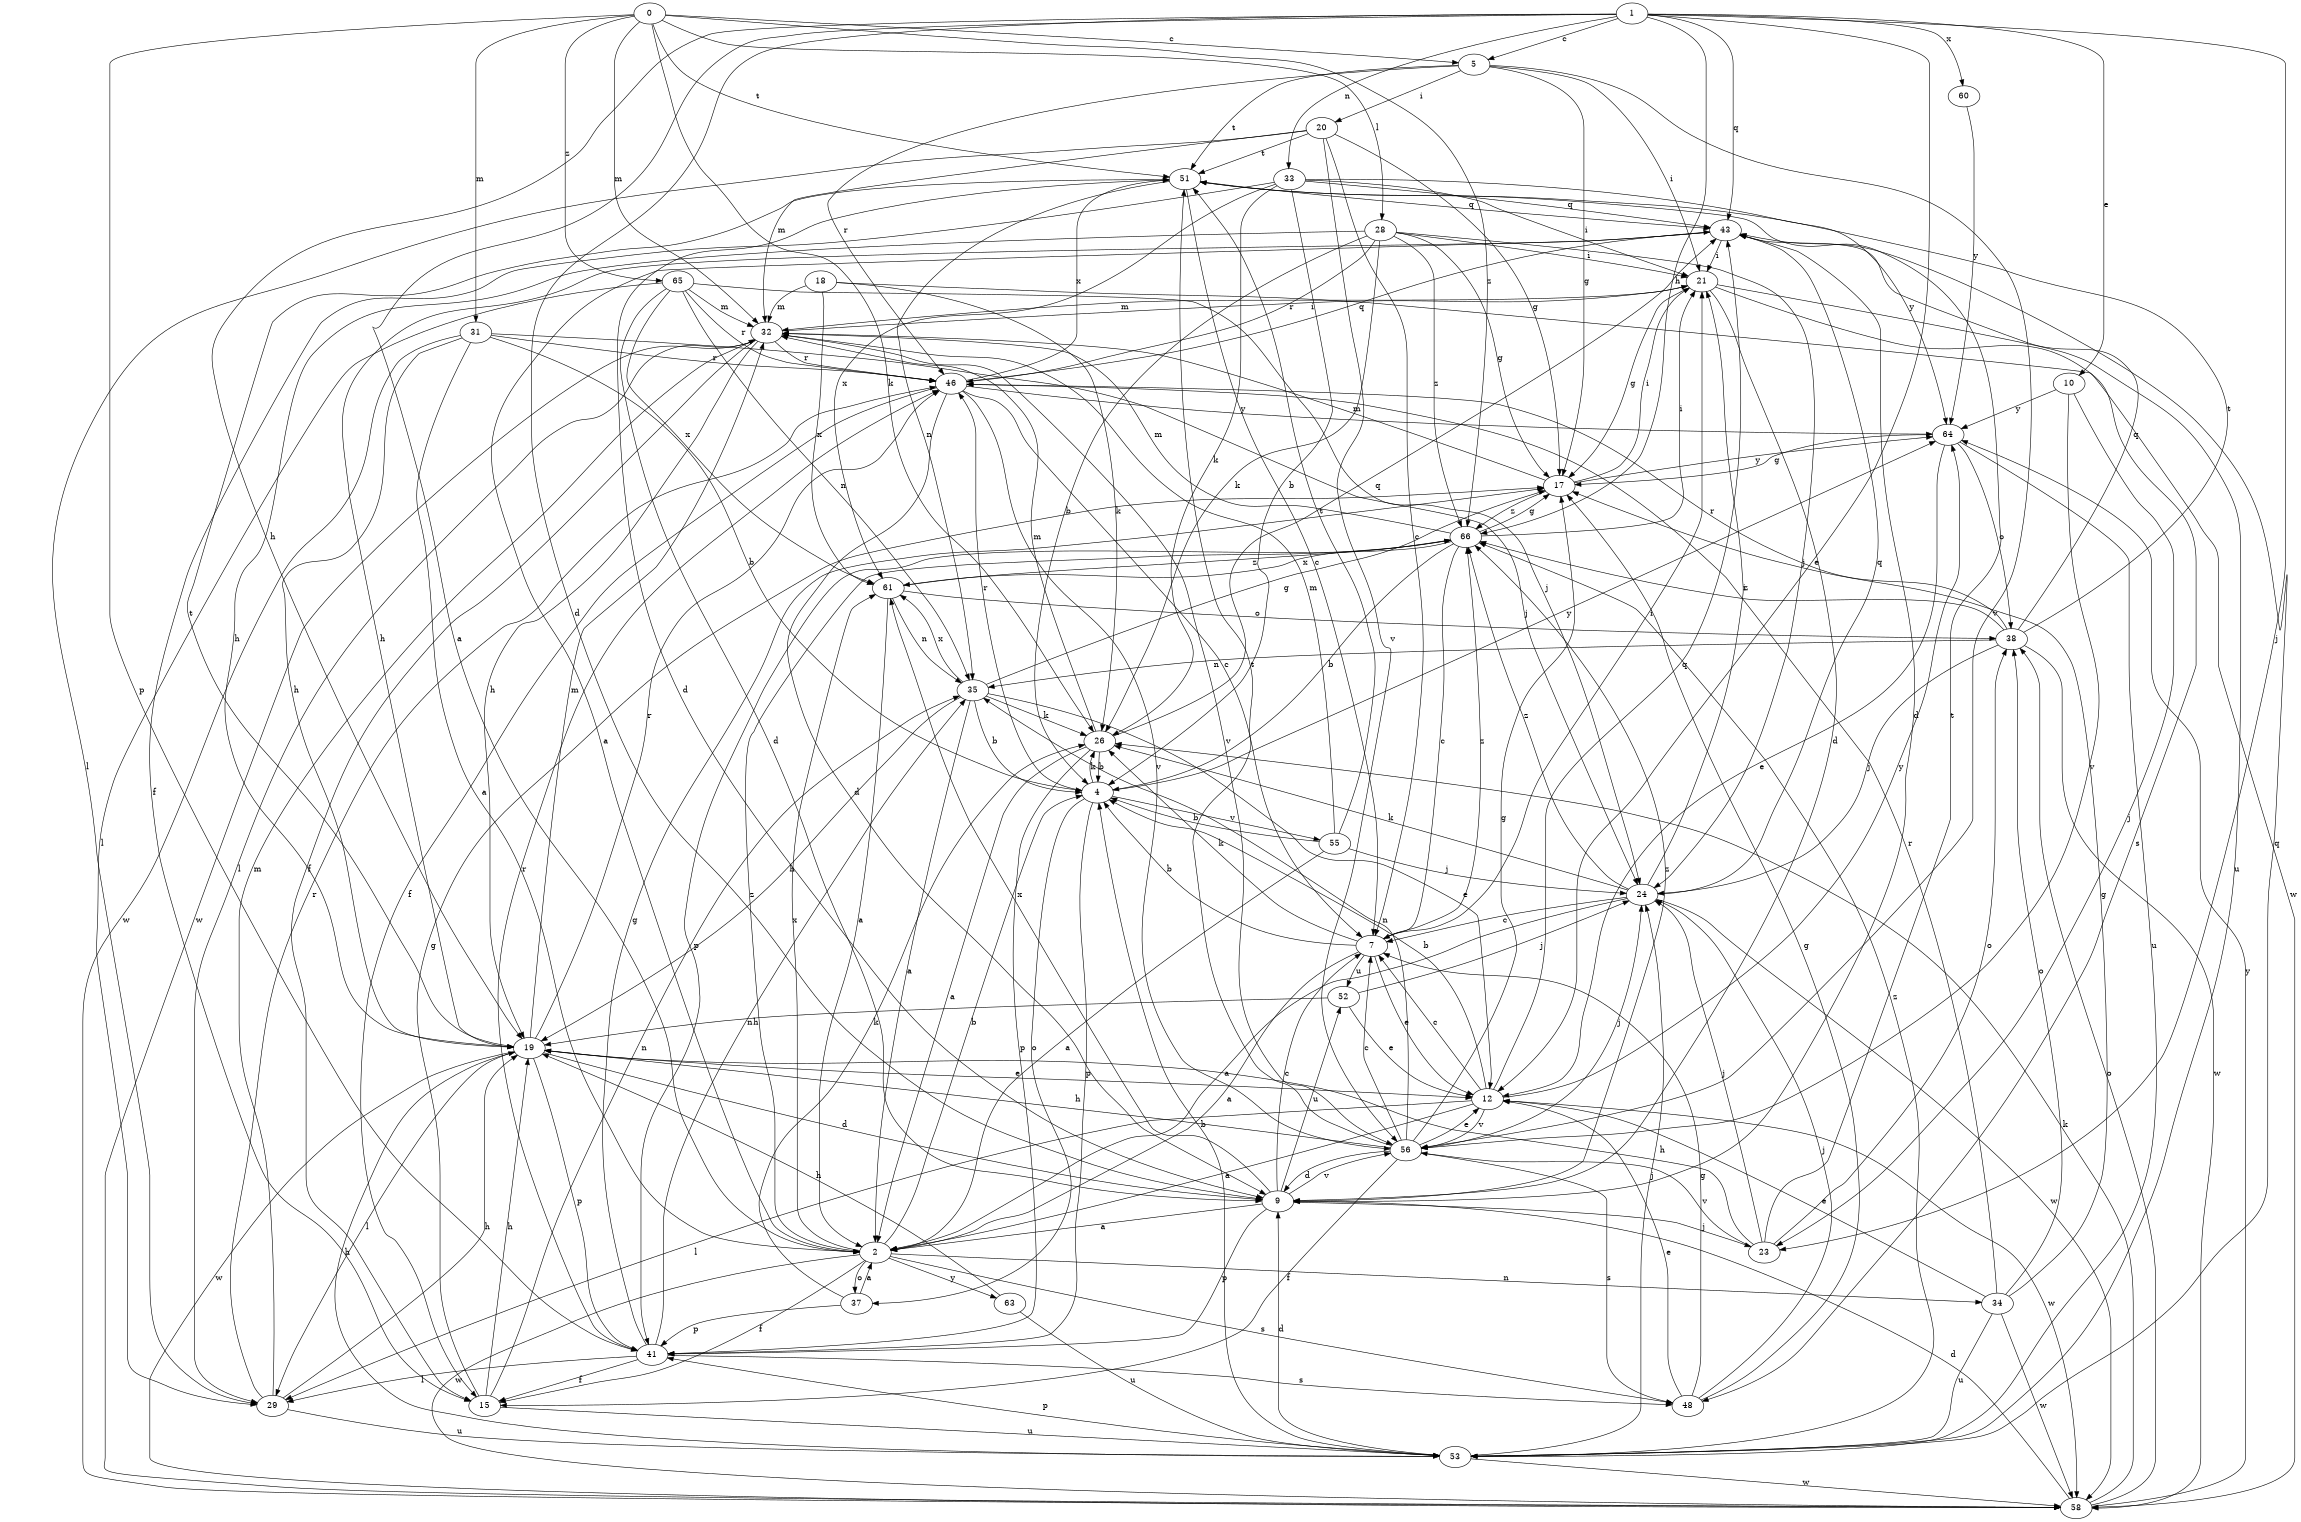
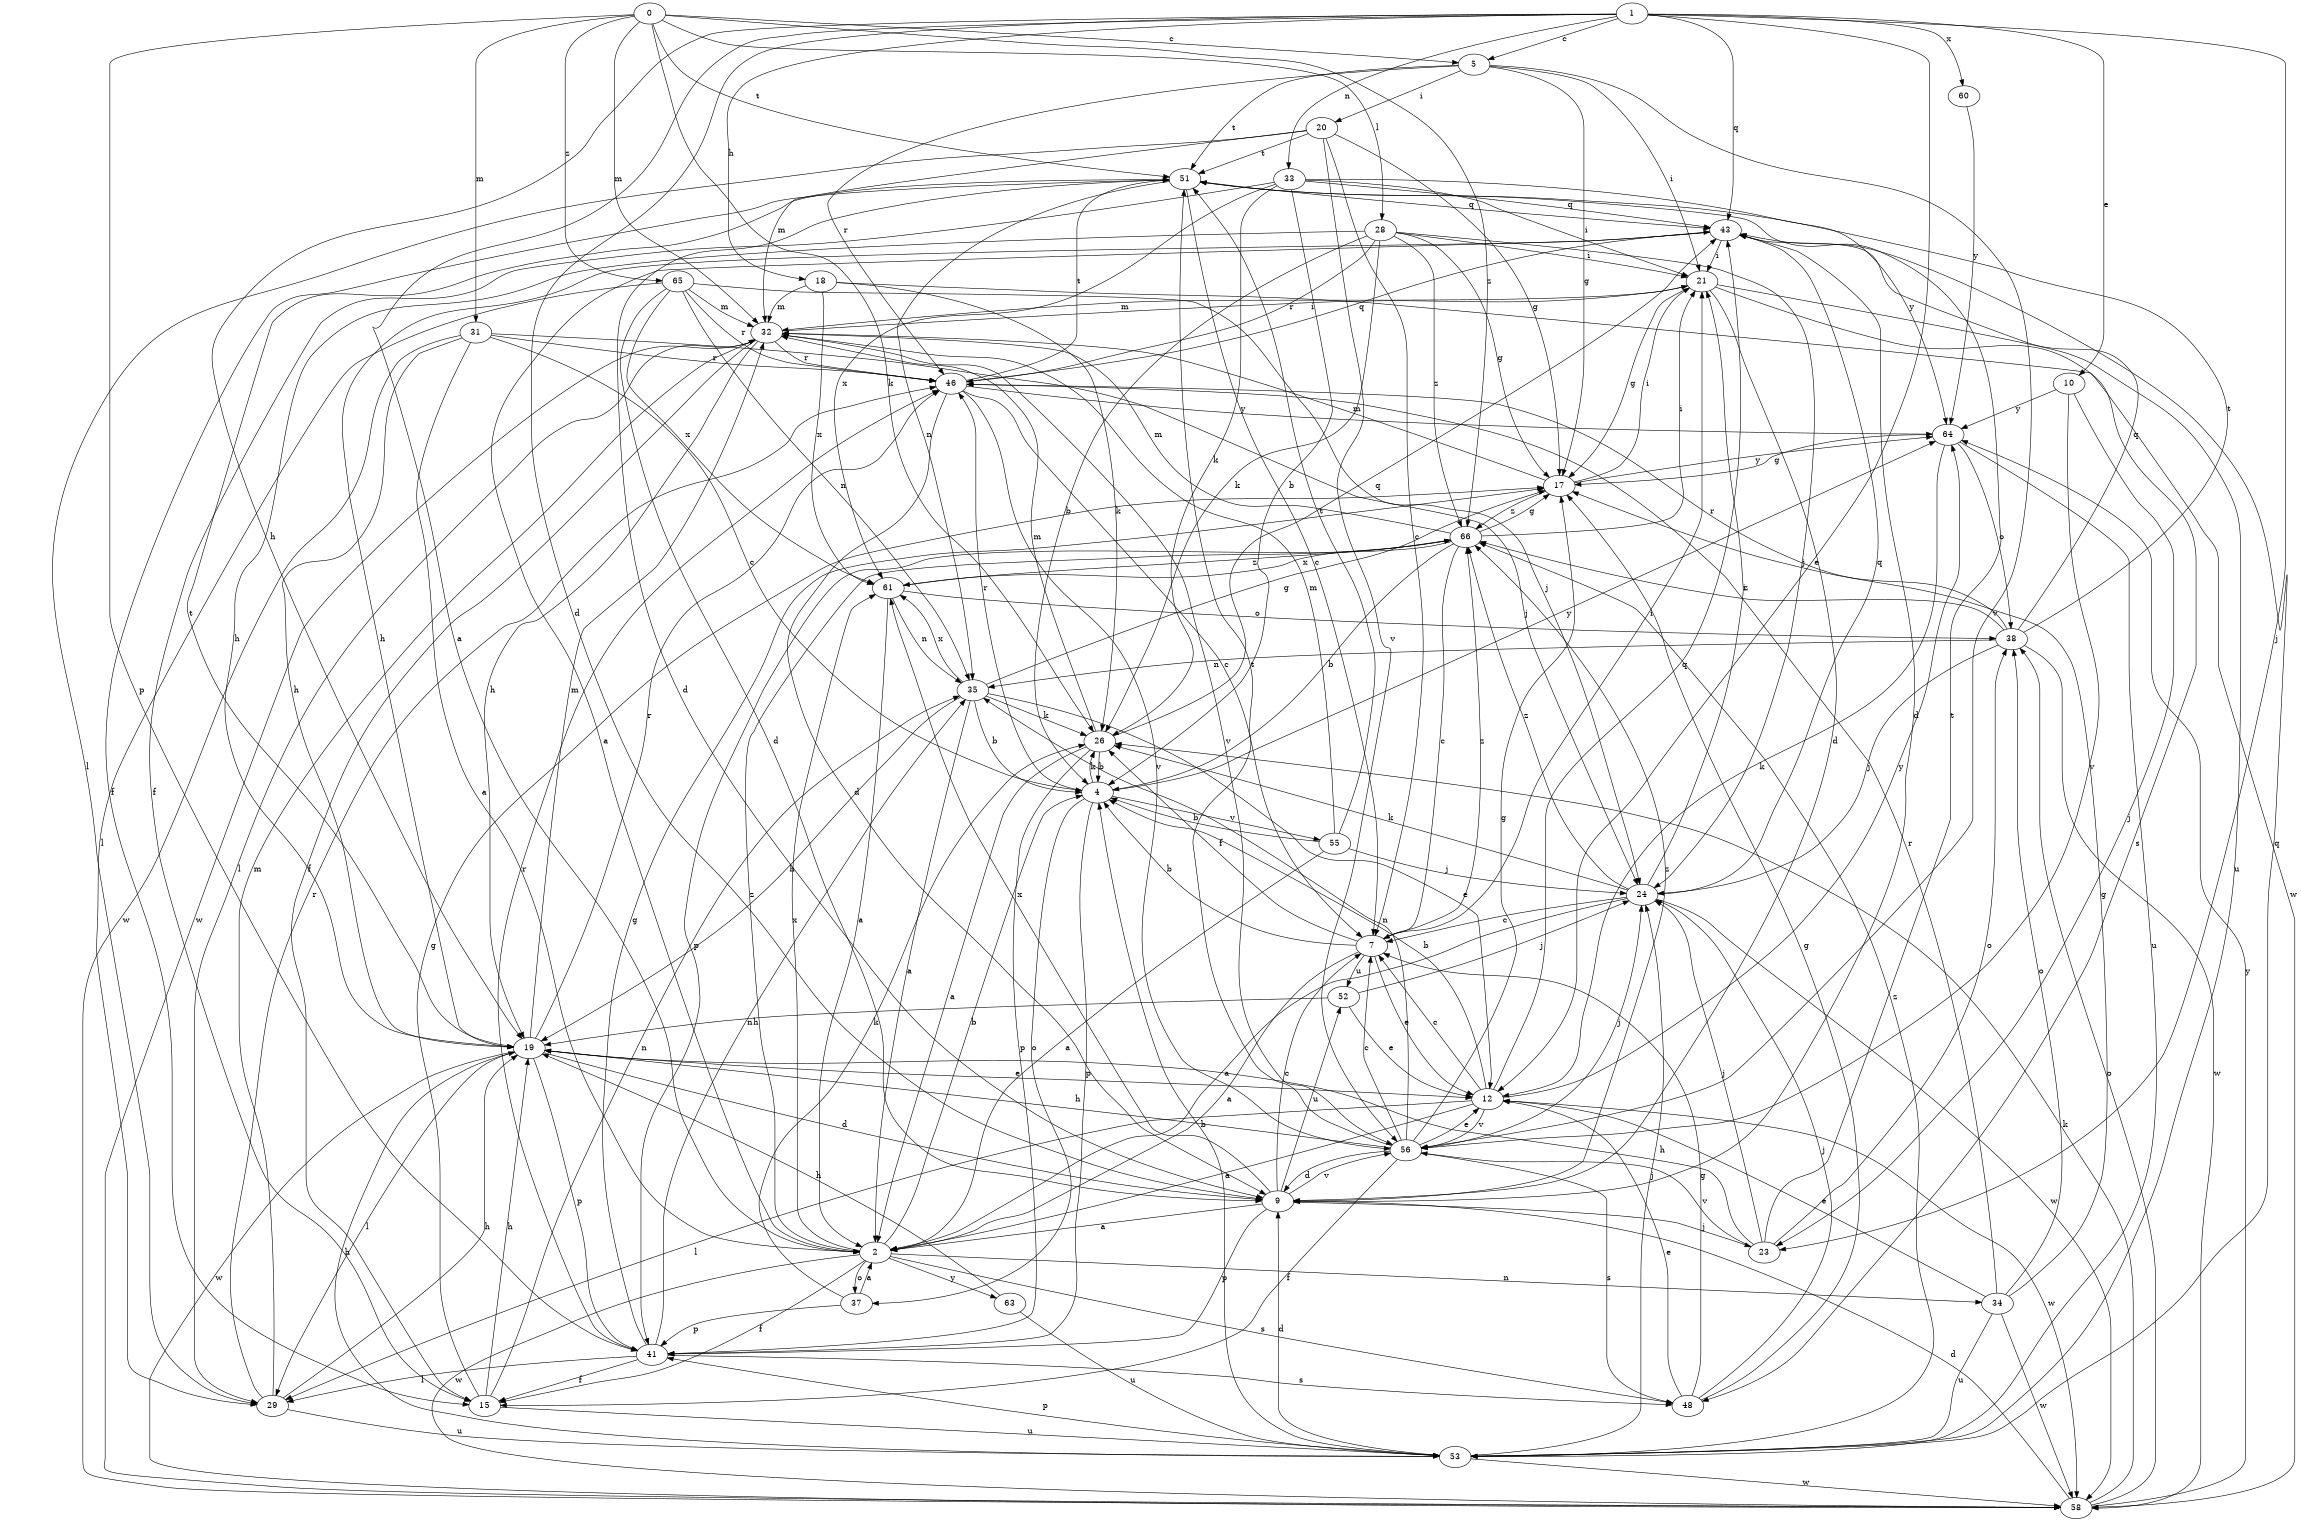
edge "46" -> "51": label "x" -> "t"
edge "1" -> "66": now "1" -> "18"
edge "31" -> "4": label "b" -> "c"
edge "64" -> "12": label "e" -> "k"
edge "46" -> "15": now "51" -> "15"
edge "7" -> "26": label "k" -> "f"
